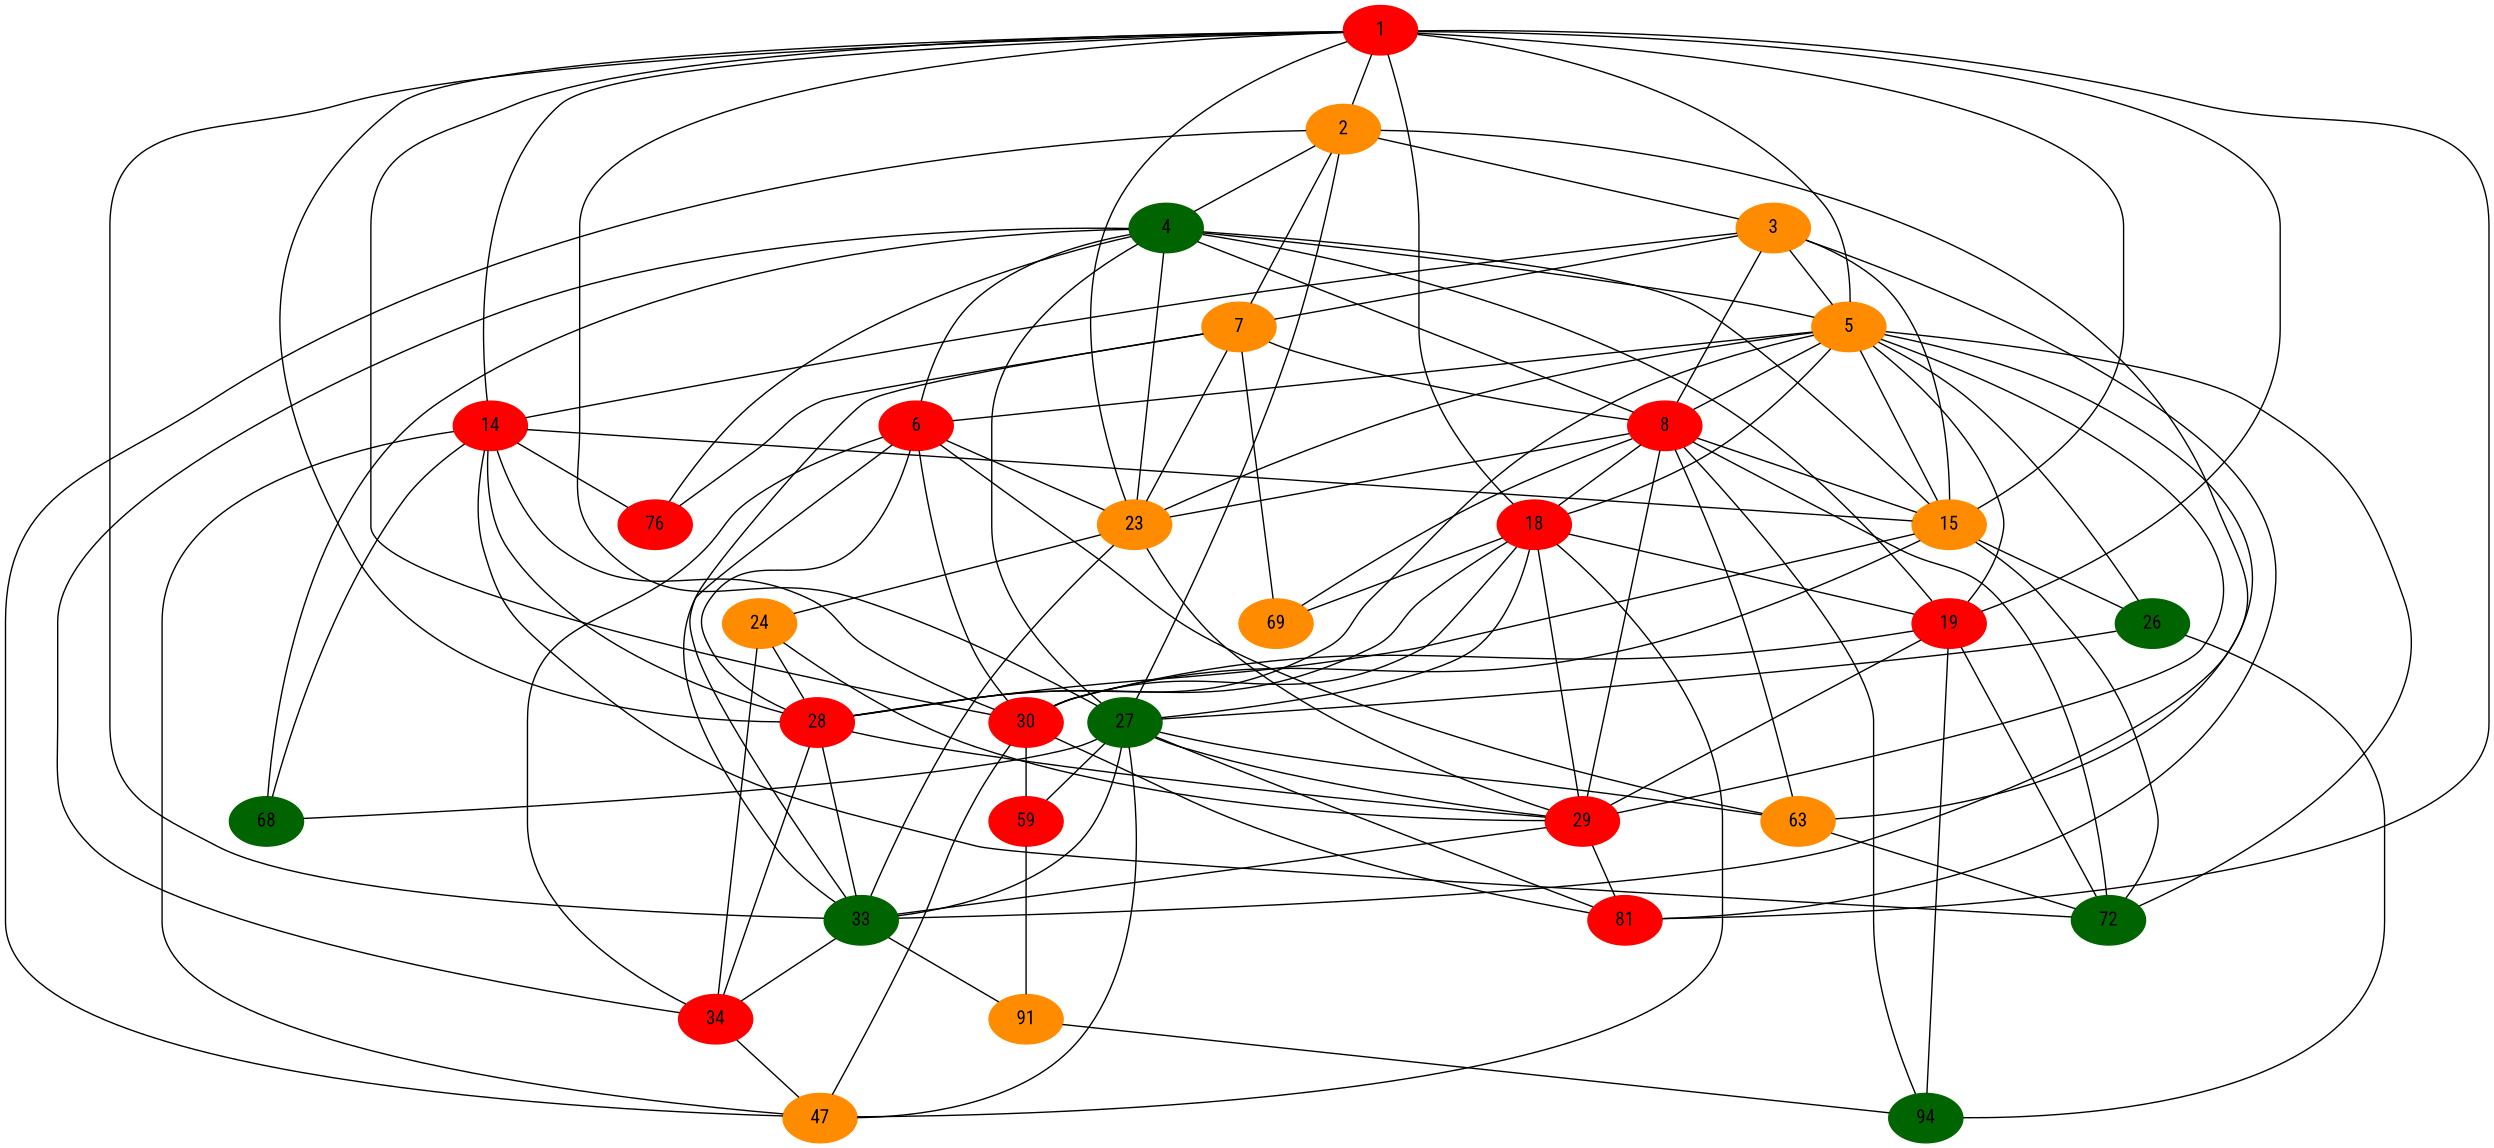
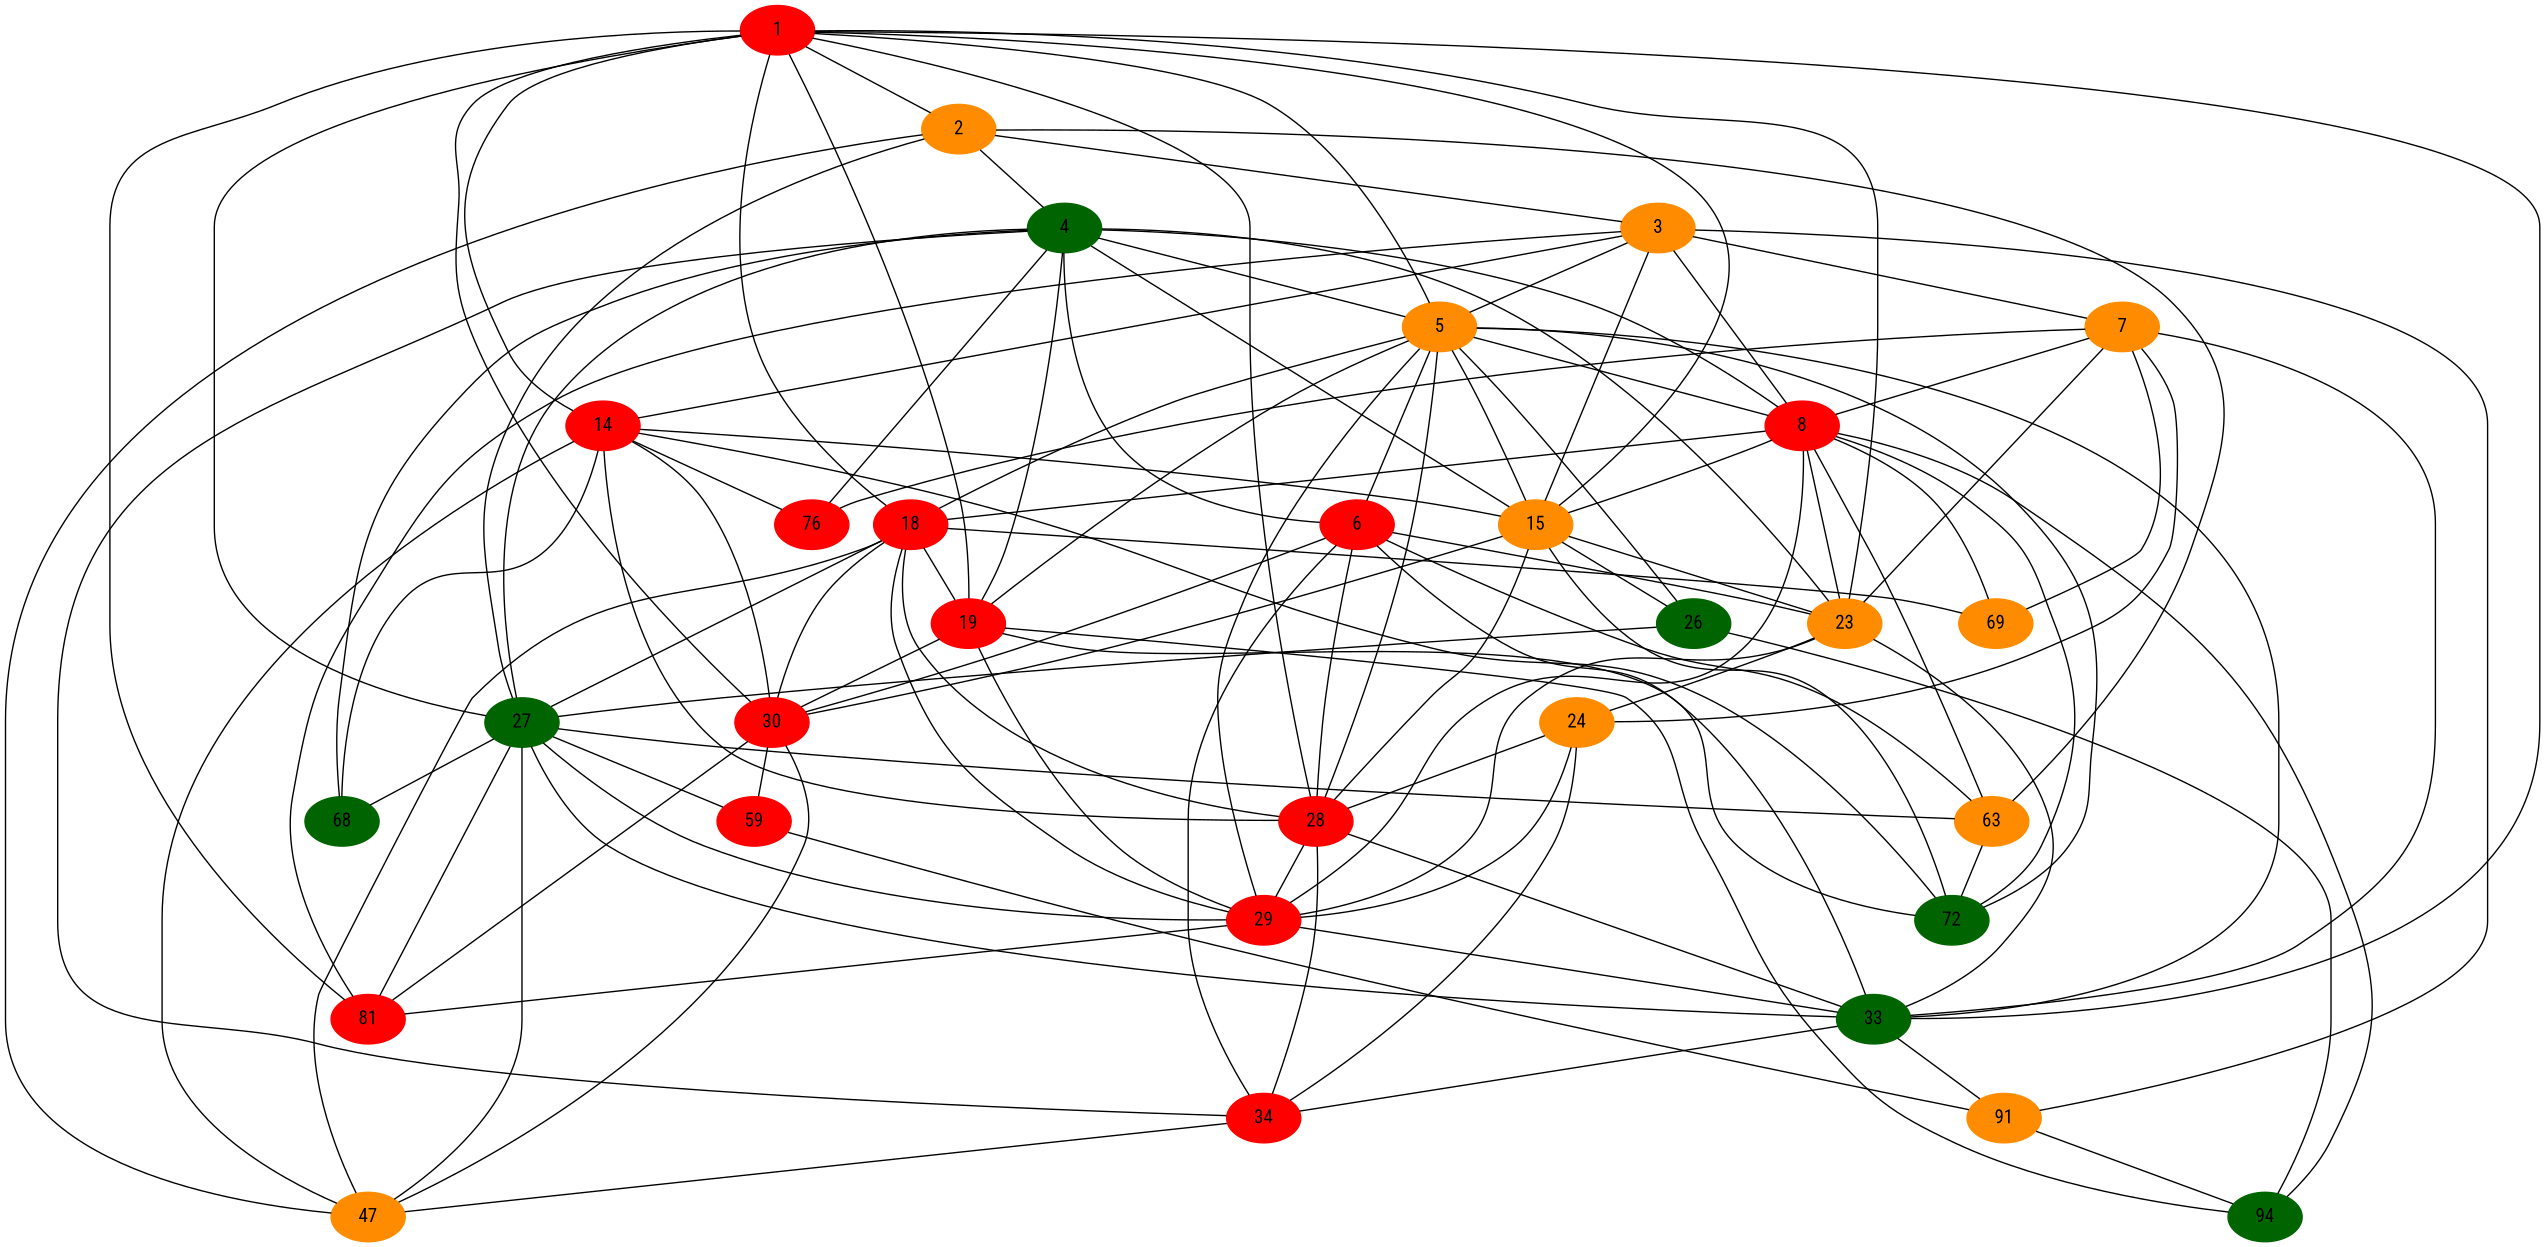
edge "2" -- "7": now "24" -- "7"
edge "5" -- "23": now "15" -- "23"
edge "3" -- "91": added
